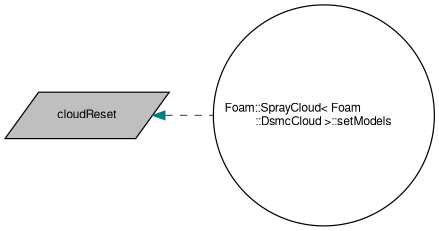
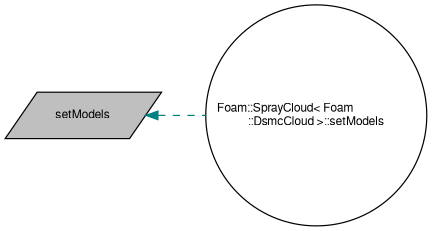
node "cloudReset": label "cloudReset" -> "setModels"
